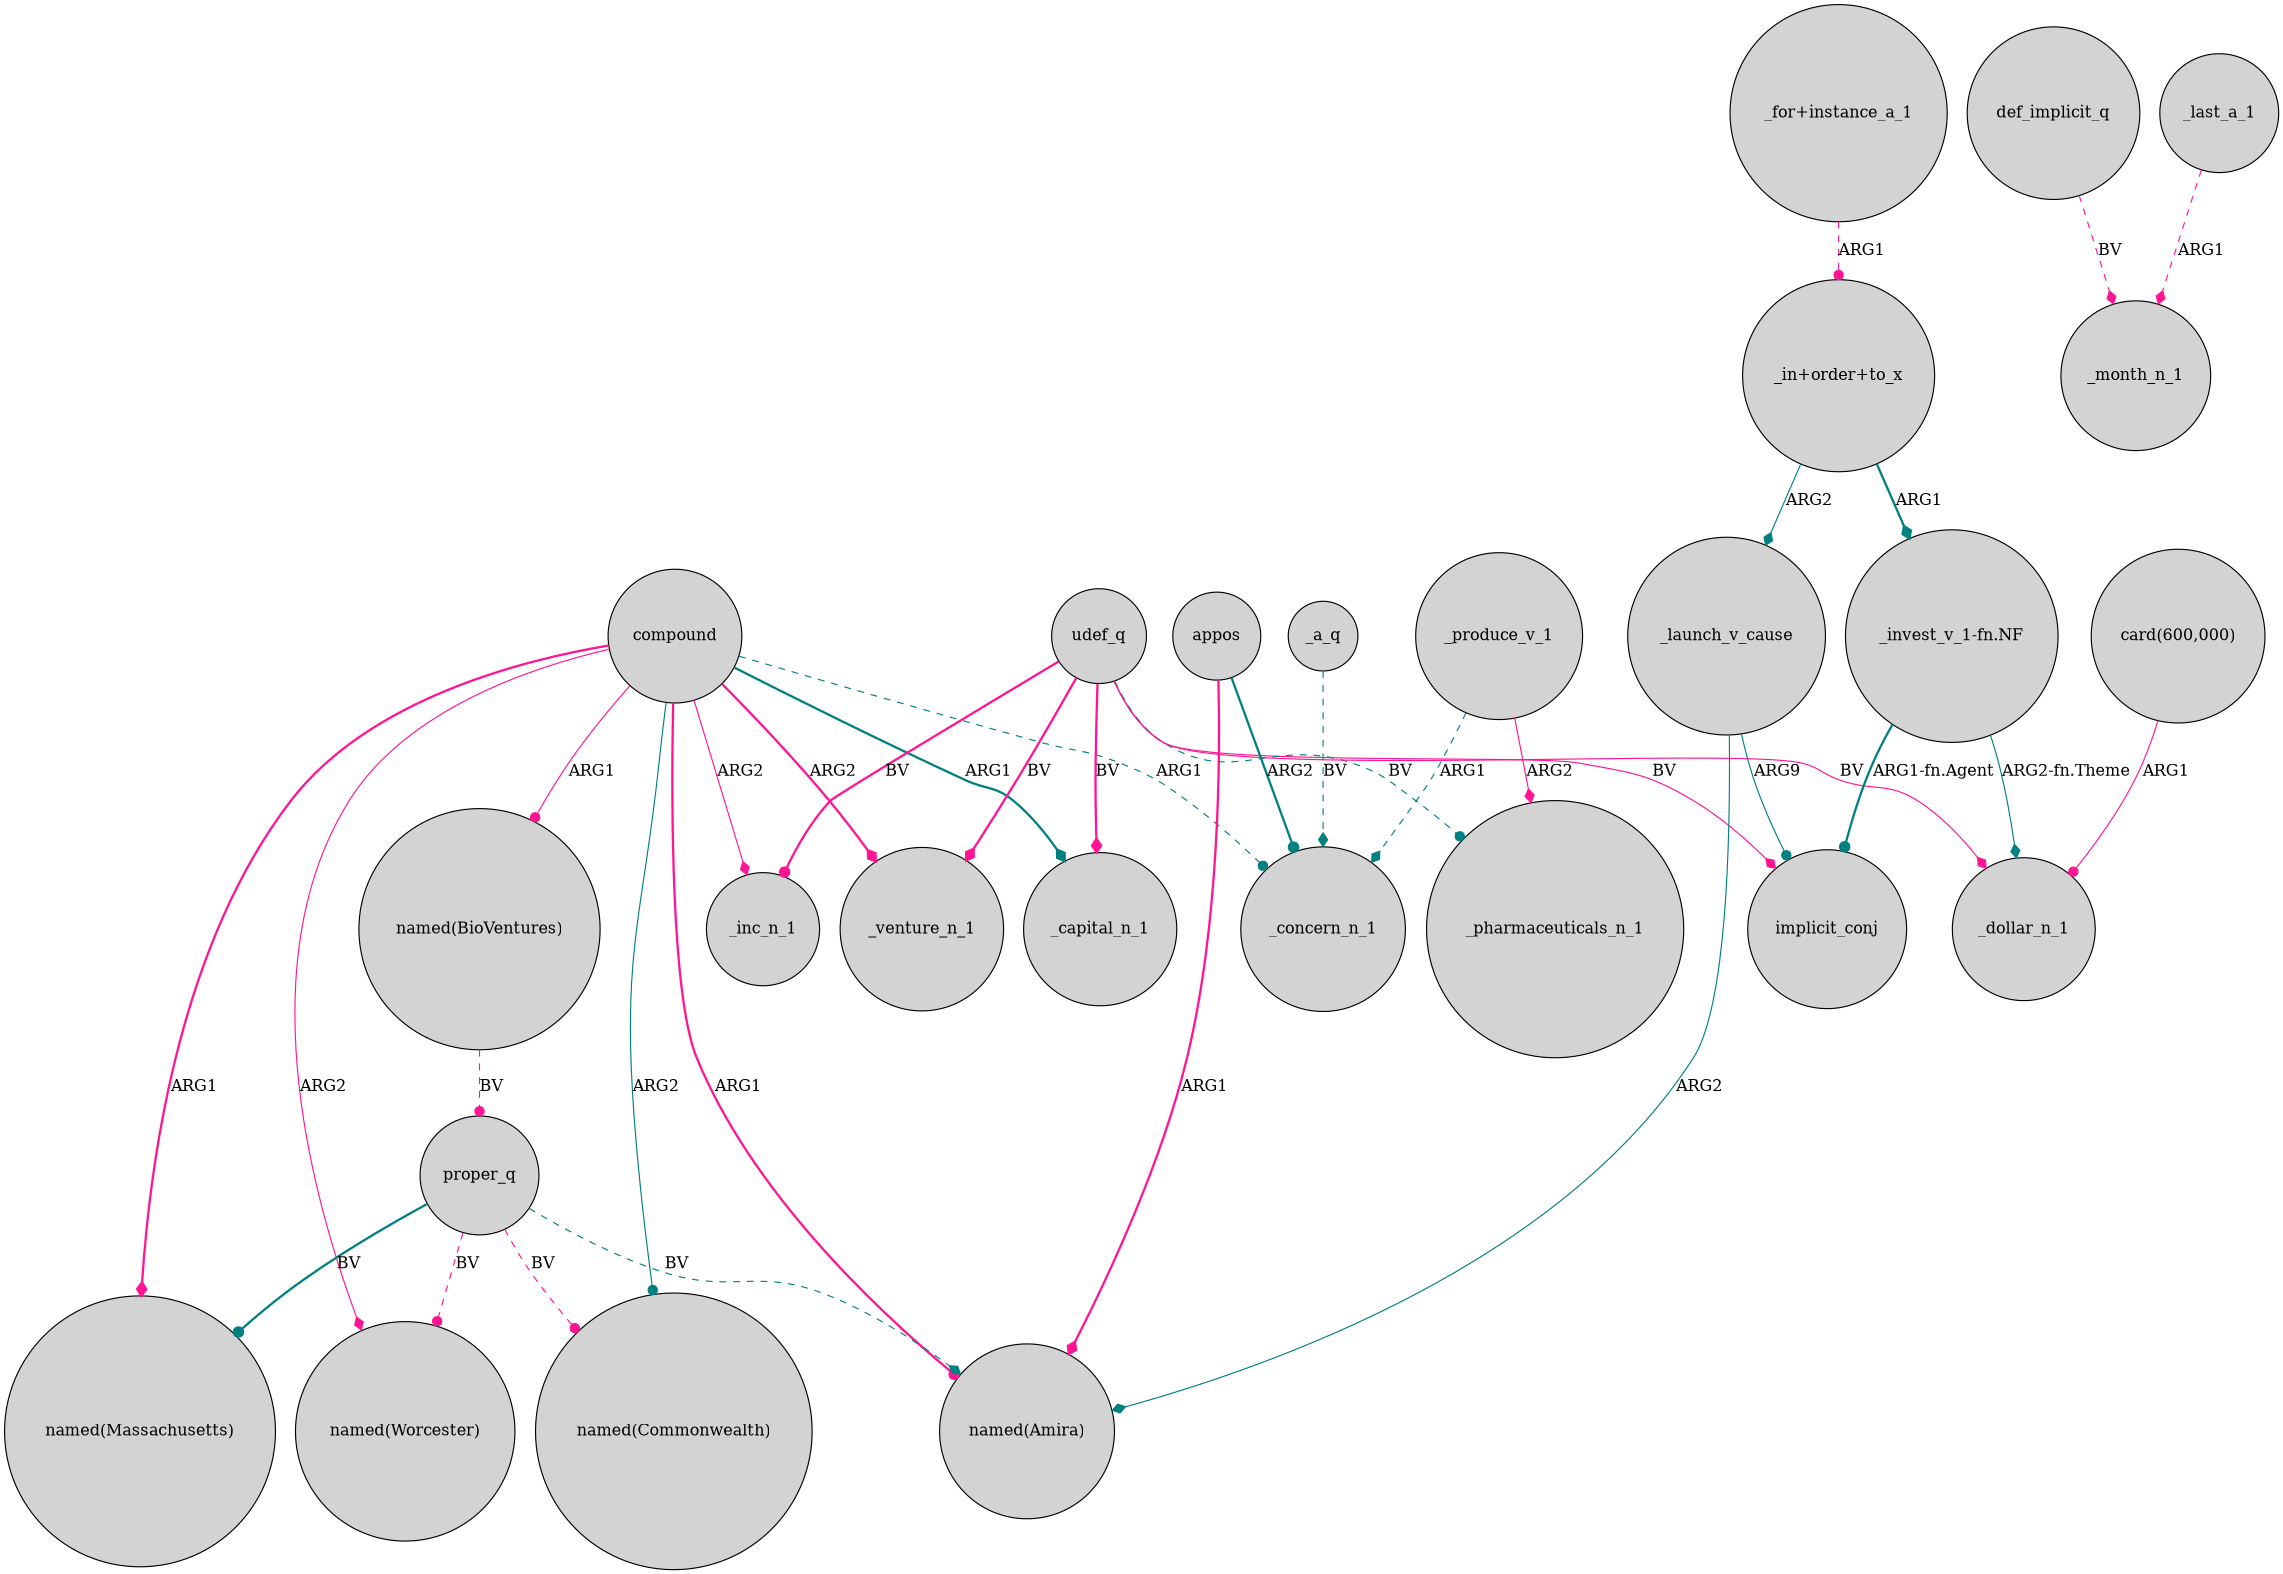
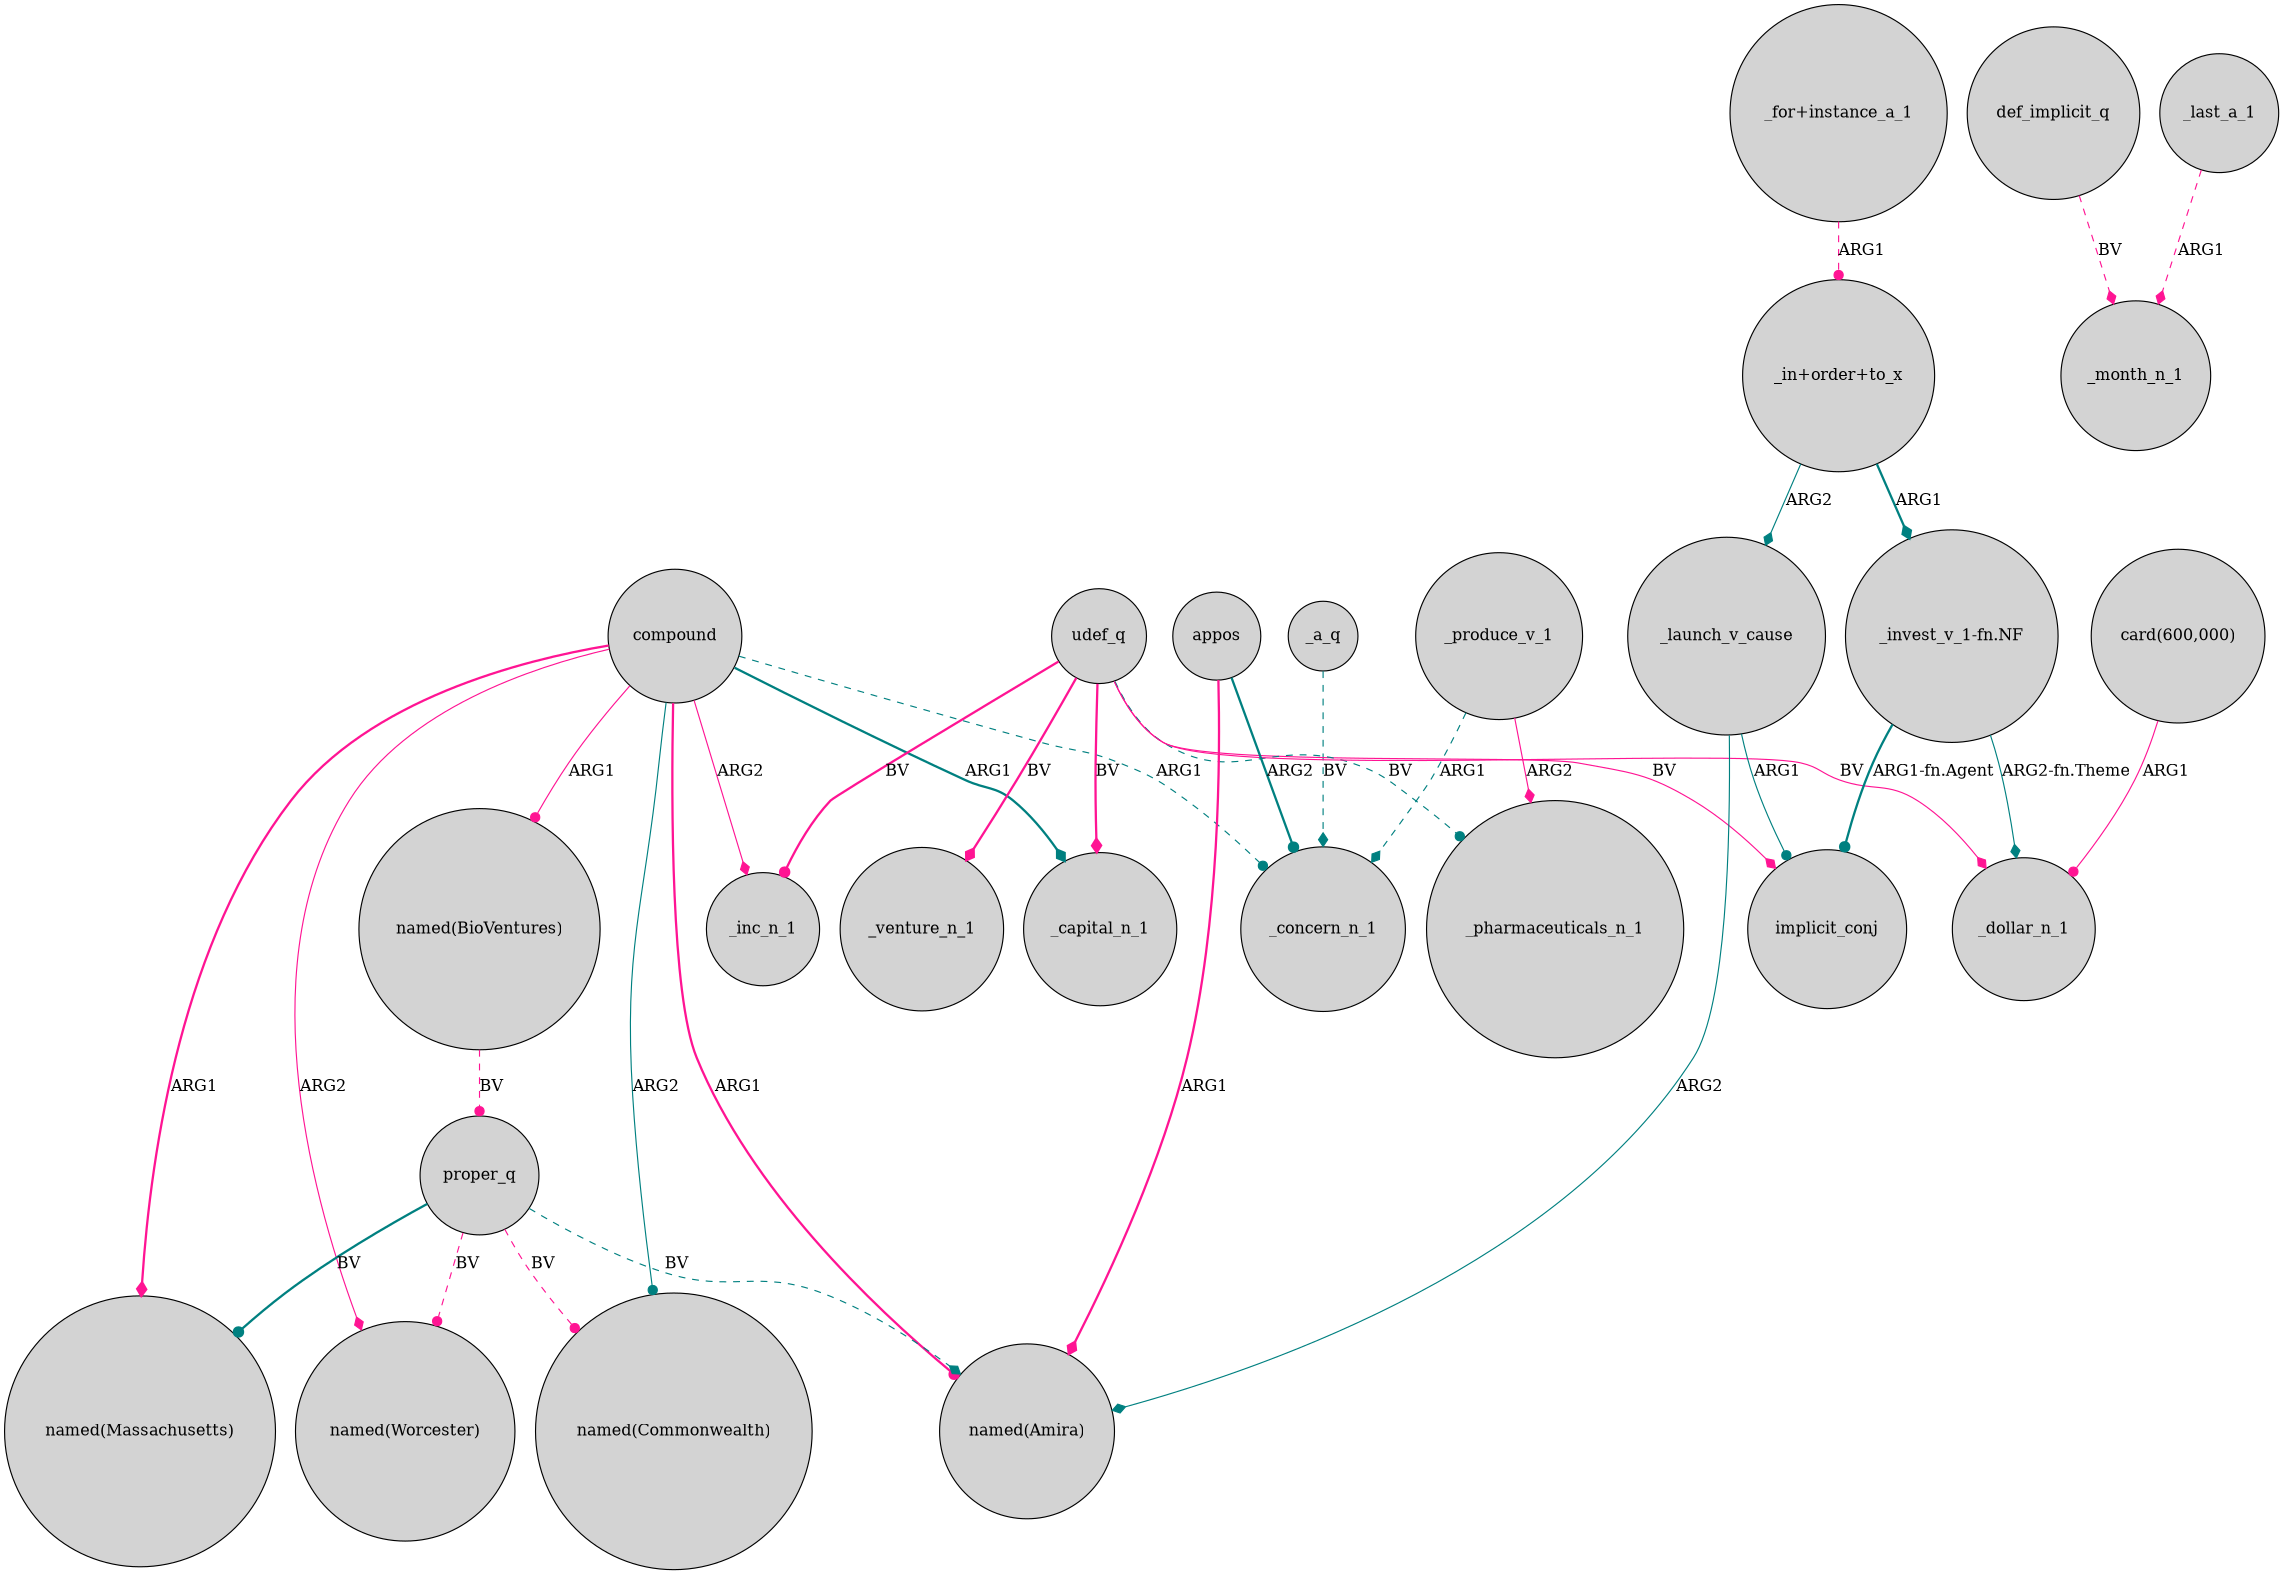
edge "compound" -> "_venture_n_1": removed, label "ARG2"
edge "_launch_v_cause" -> "implicit_conj": label "ARG9" -> "ARG1"
